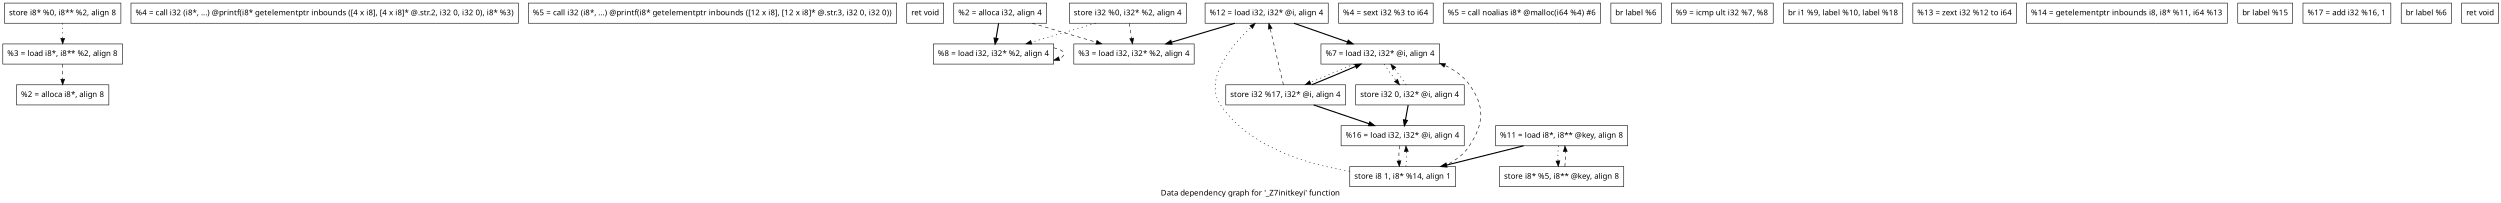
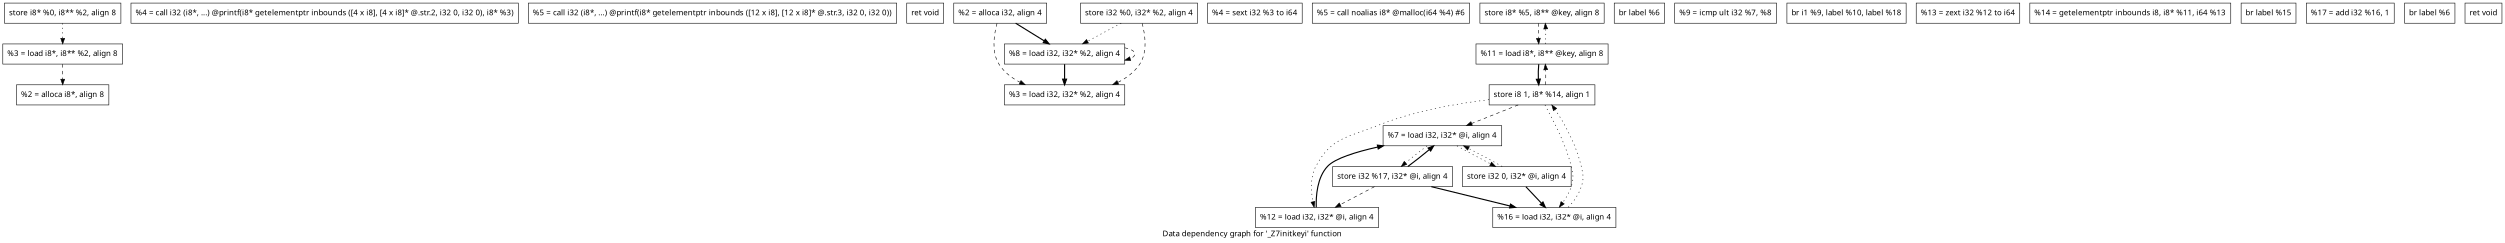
edge "%12 = load i32, i32* @i, align 4" -> "%3 = load i32, i32* %2, align 4": now "%8 = load i32, i32* %2, align 4" -> "%3 = load i32, i32* %2, align 4"
edge "store i8 1, i8* %14, align 1" -> "%11 = load i8*, i8** @key, align 8": added
edge "%16 = load i32, i32* @i, align 4" -> "store i8 1, i8* %14, align 1": style dashed -> dotted
